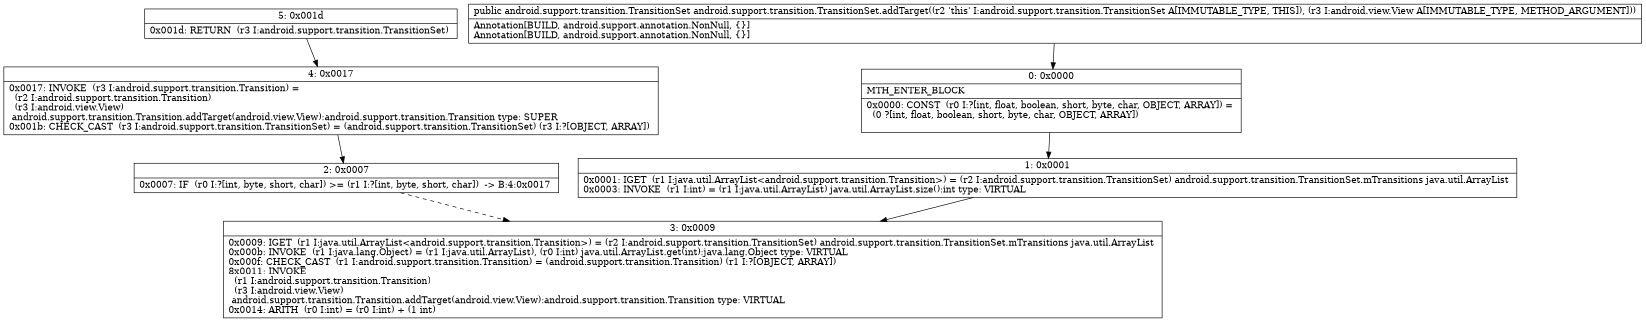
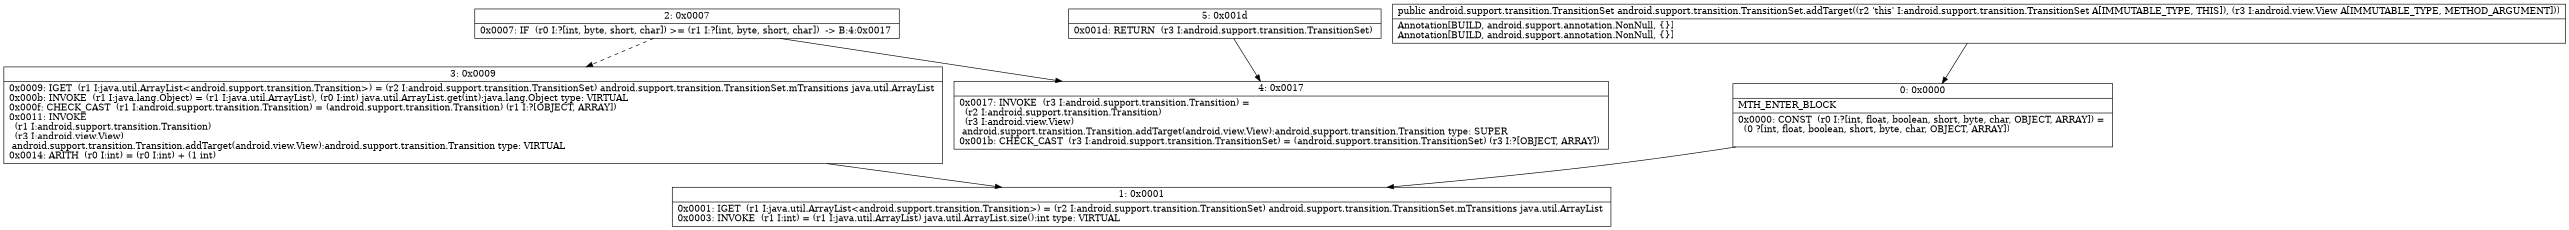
edge "4: 0x0017" -> "2: 0x0007": reversed
edge "1: 0x0001" -> "3: 0x0009": reversed
node "3: 0x0009": text "8x0011: INVOKE" -> "0x0011: INVOKE"
